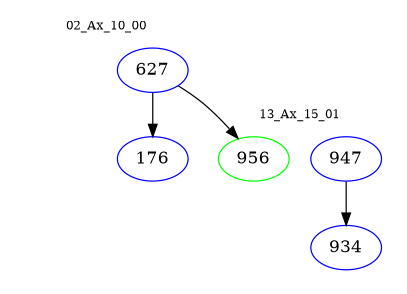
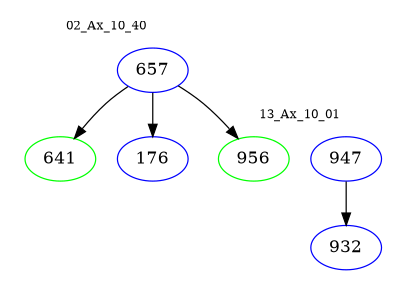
cluster "02_Ax_10_00": label "02_Ax_10_00" -> "02_Ax_10_40"
node "627": label "627" -> "657"
cluster "13_Ax_15_01": label "13_Ax_15_01" -> "13_Ax_10_01"
node "641": added
node "934": label "934" -> "932"
